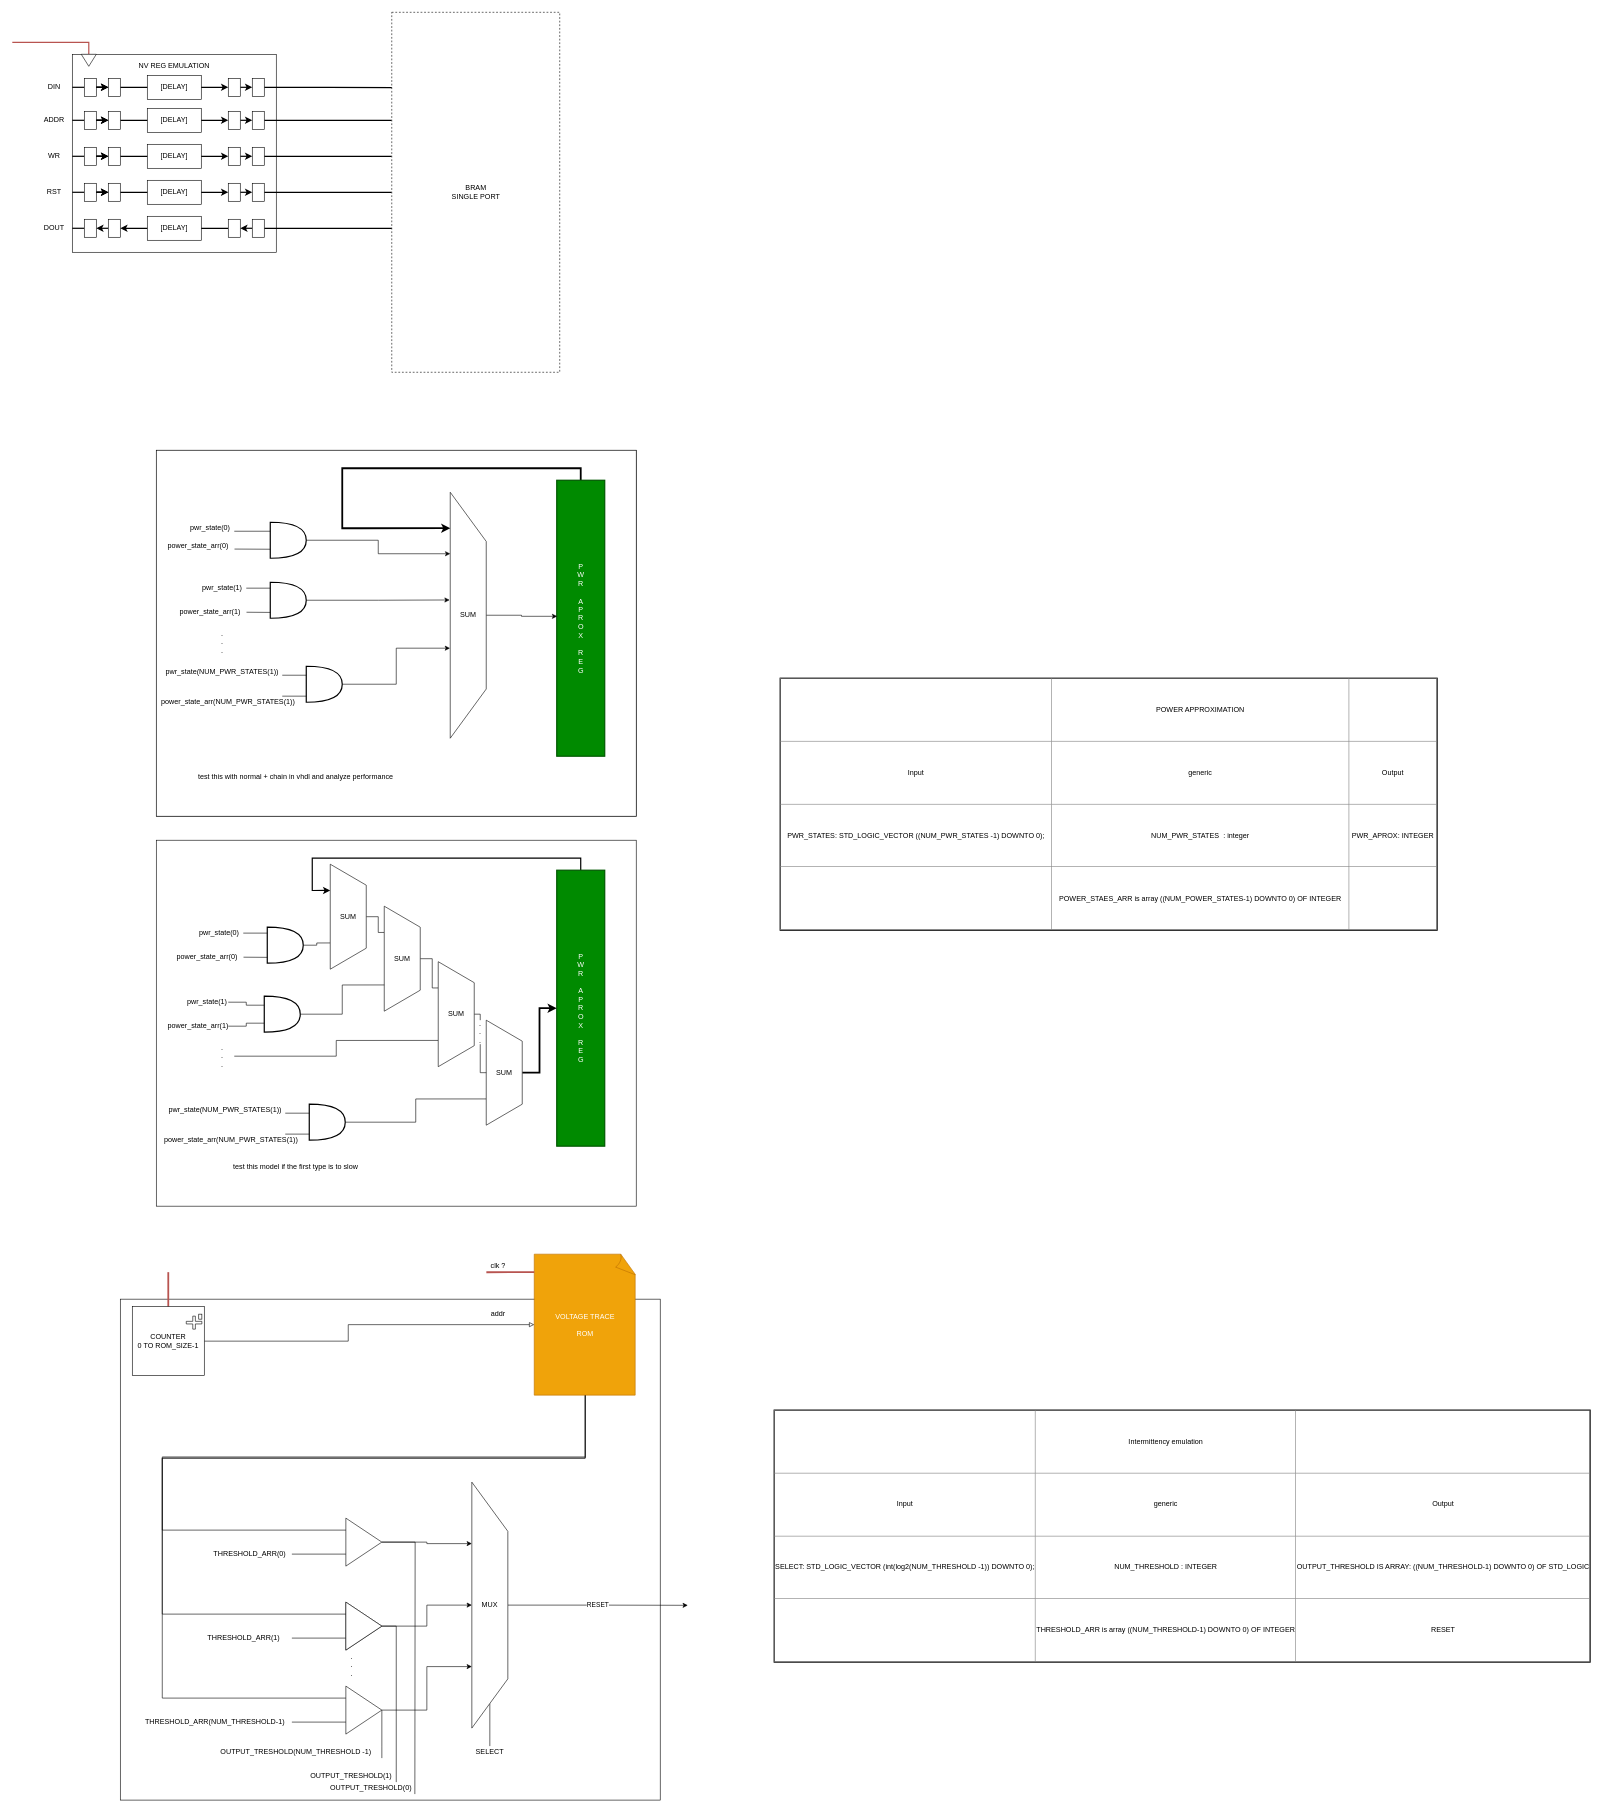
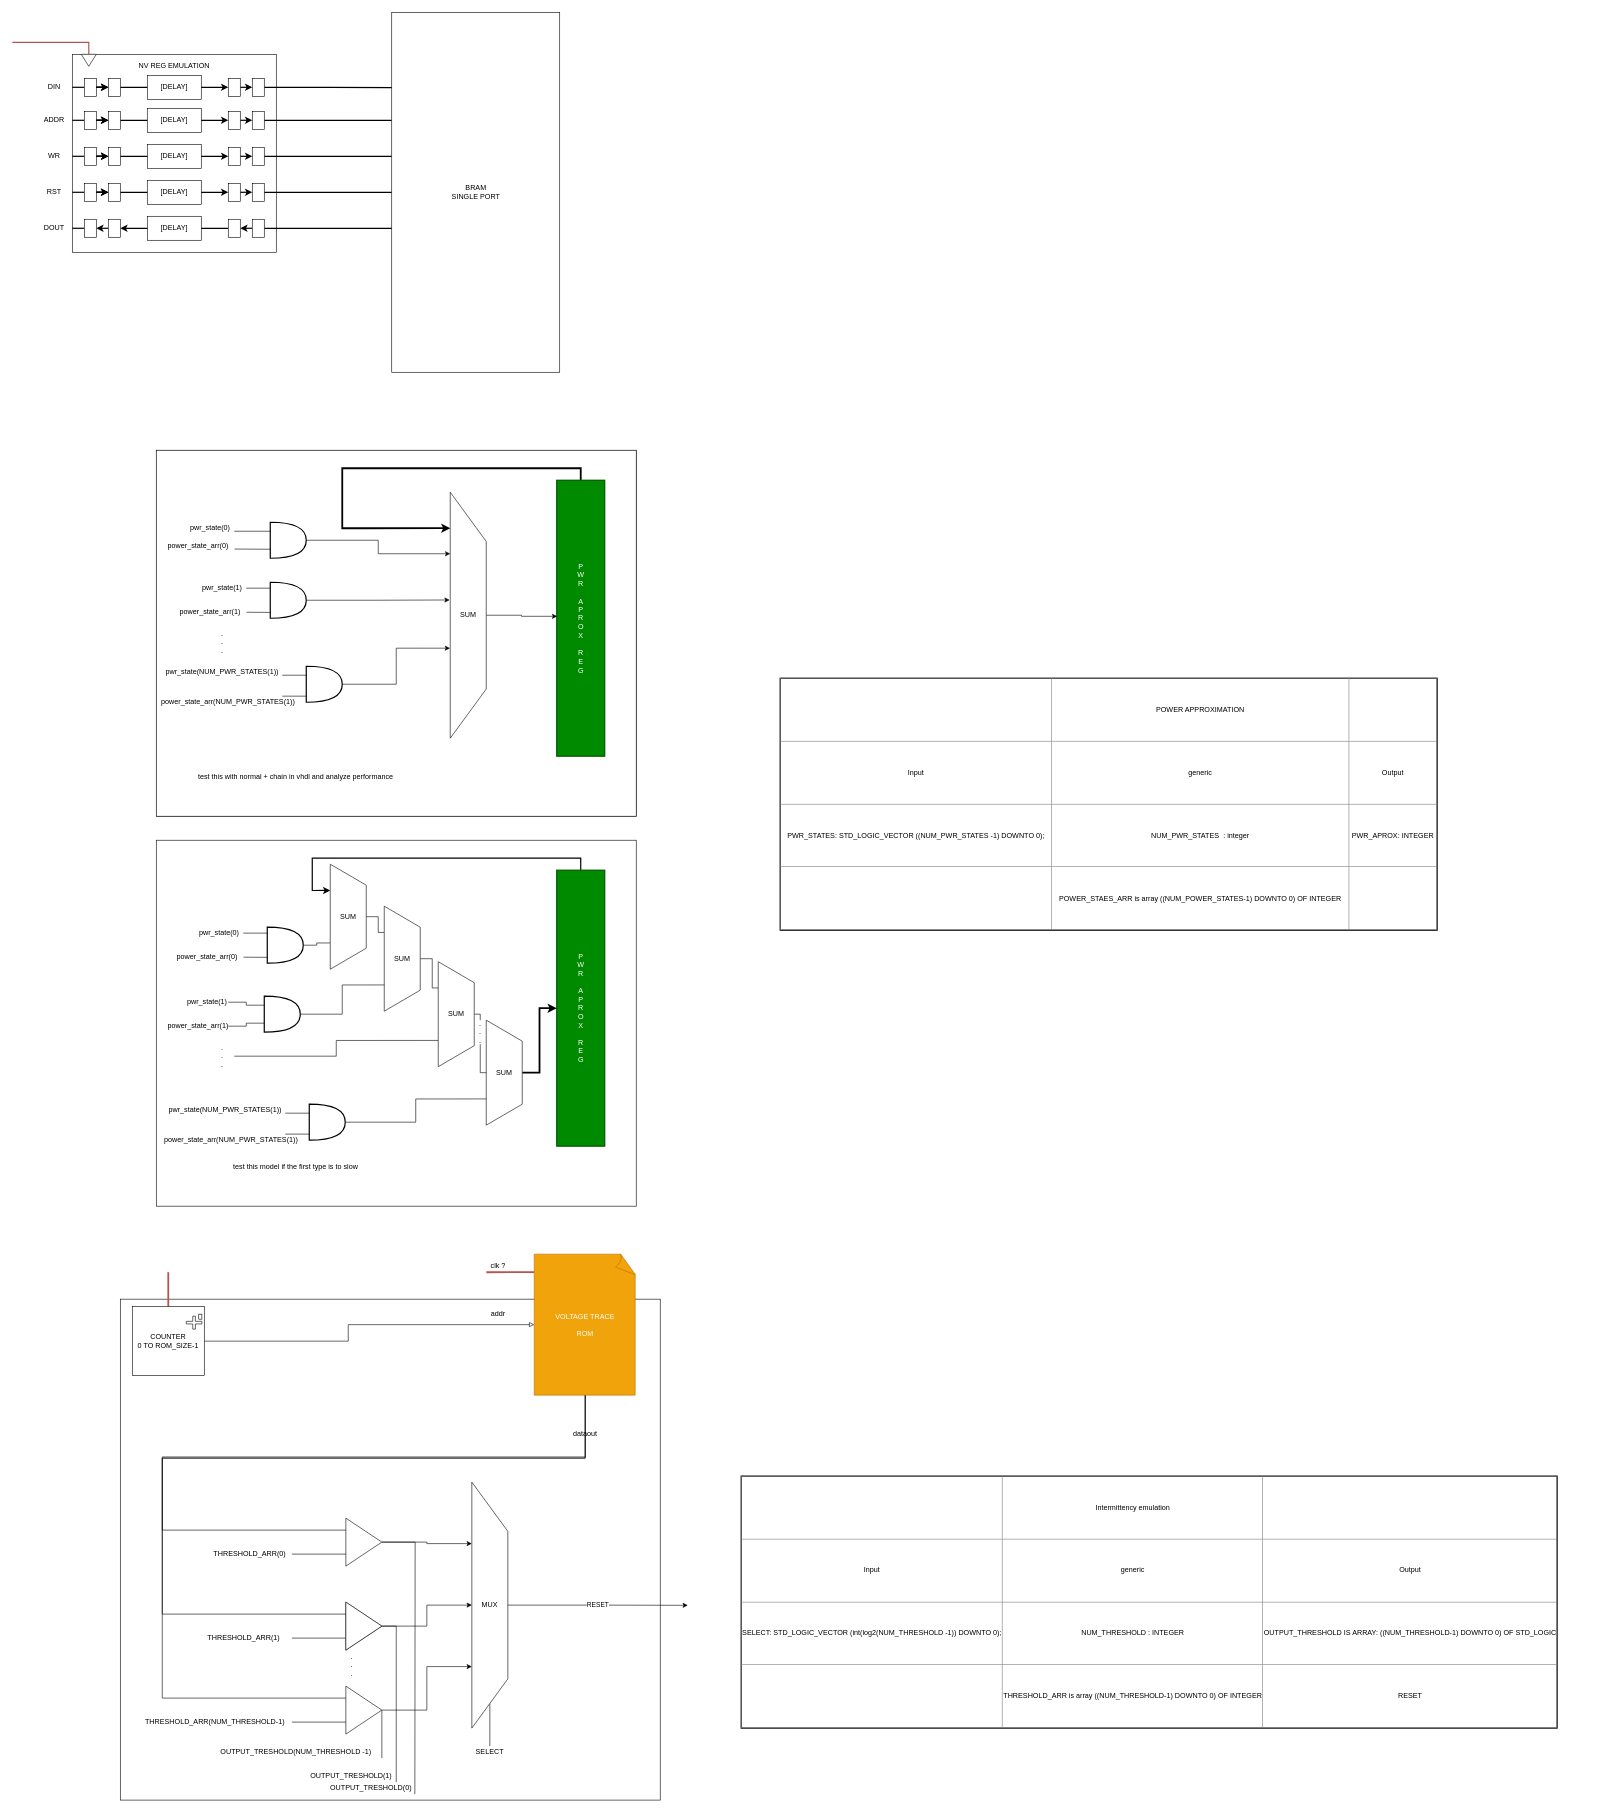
node "BRAM SINGLE PORT": style dashed -> solid
node "dataout": added
node "Intermittency emulation Input generic Output SELECT: STD_LOGIC_VECTOR (int(log2(NUM_THRESHOLD -1)) DOWNTO 0); NUM_THRESHOLD : INTEGER OUTPUT_THRESHOLD IS ARRAY: ((NUM_THRESHOLD-1) DOWNTO 0) OF STD_LOGIC THRESHOLD_ARR is array ((NUM_THRESHOLD-1) DOWNTO 0) OF INTEGER RESET": moved (1182, 1536) -> (1149, 1602)
